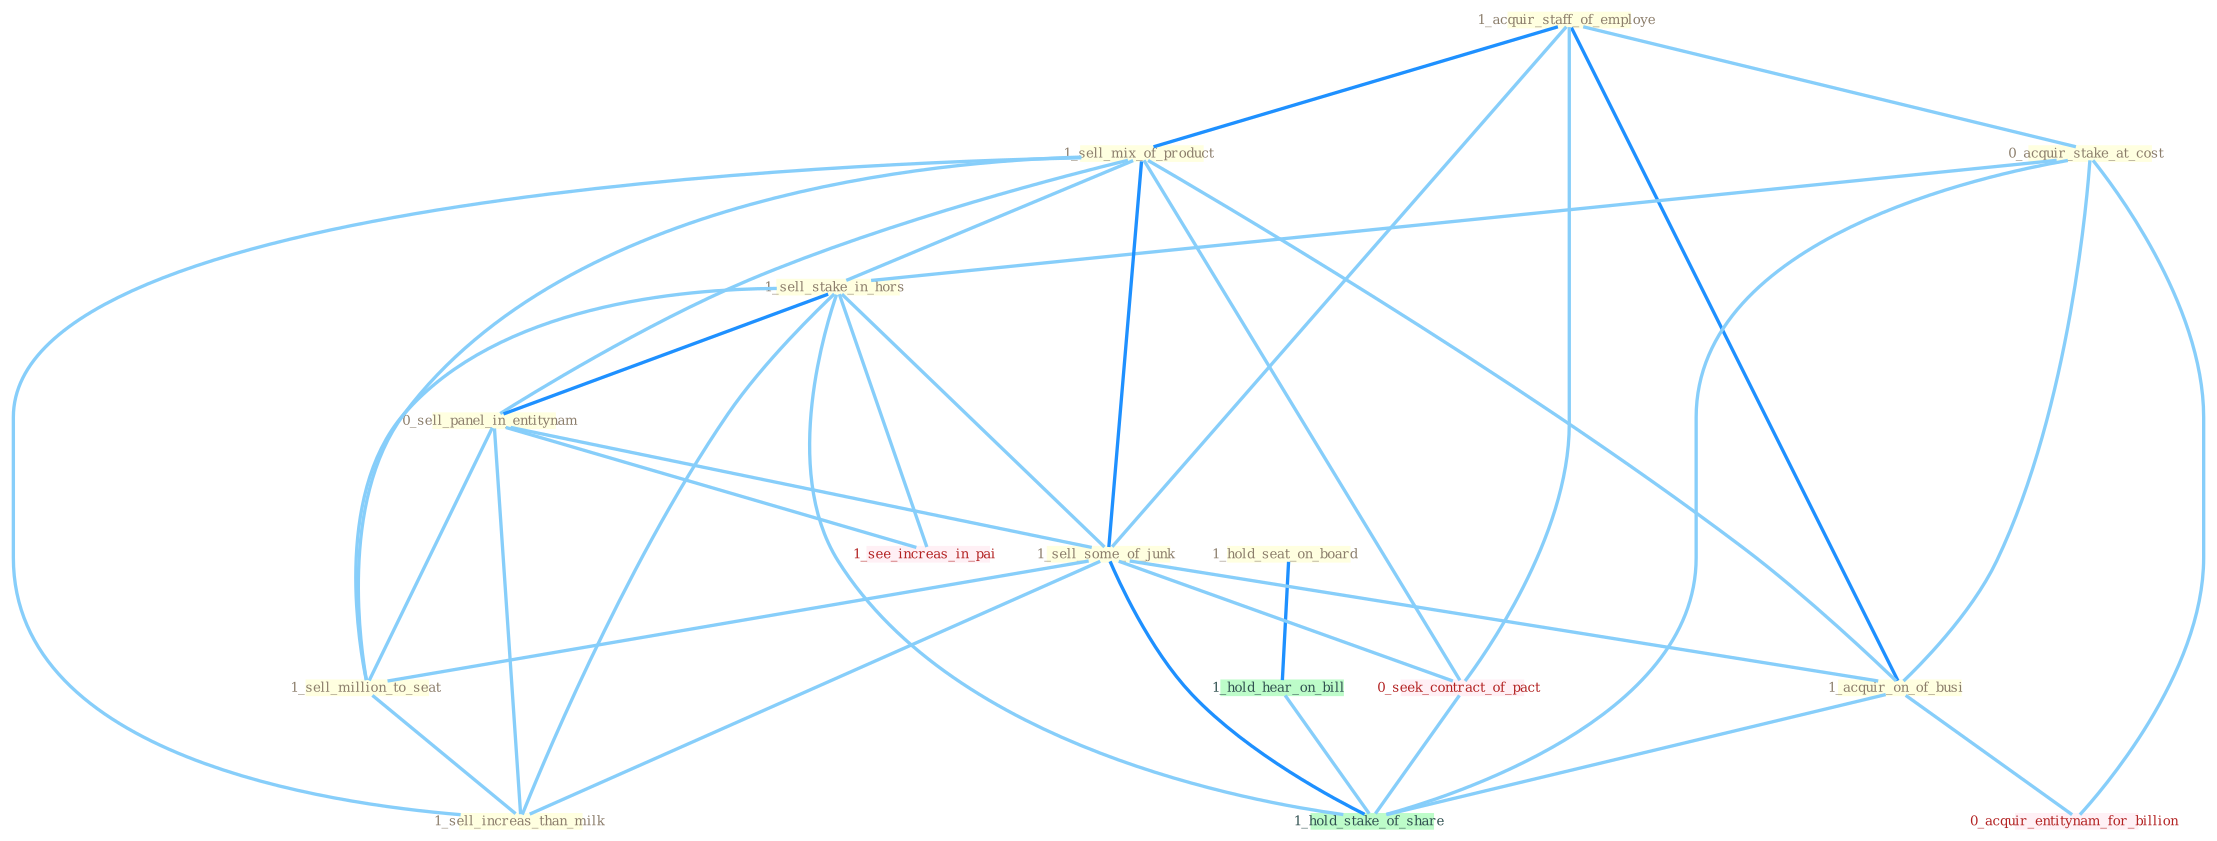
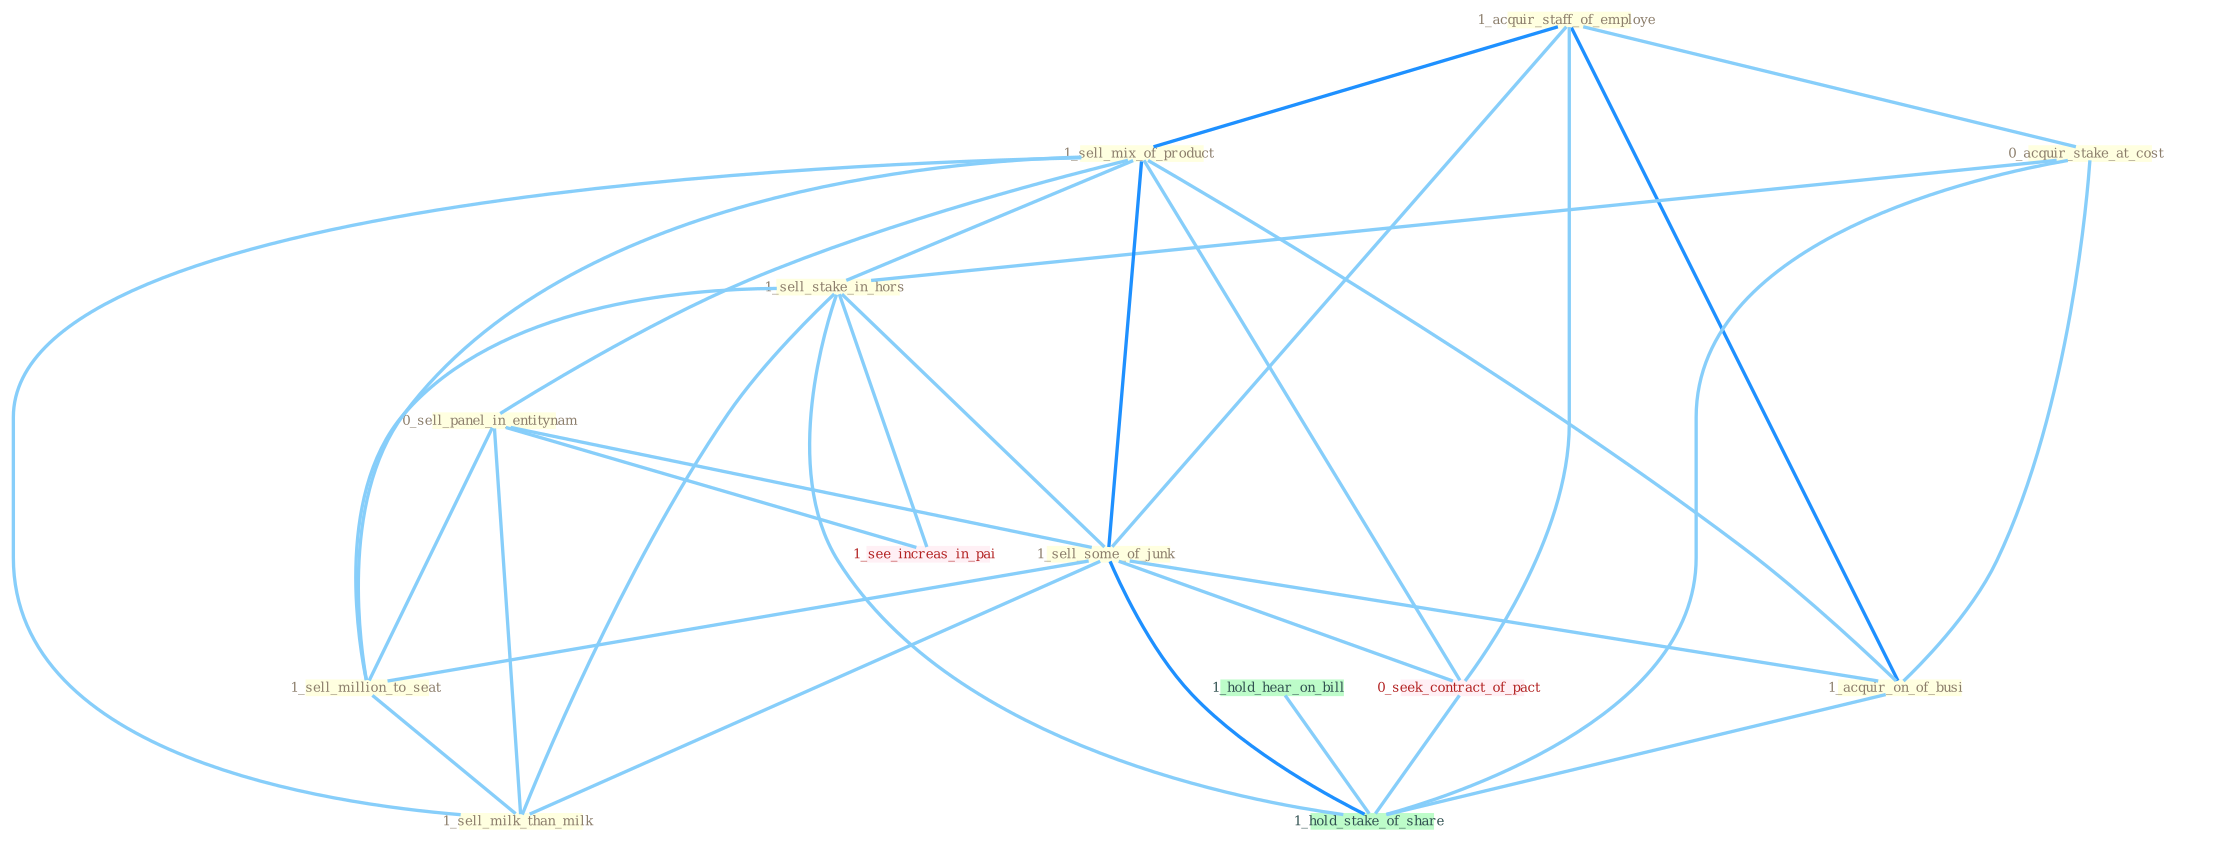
edge "1_sell_stake_in_hors" -- "0_sell_panel_in_entitynam": removed
node "1_hold_seat_on_board": removed
node "1_sell_increas_than_milk": label "1_sell_increas_than_milk" -> "1_sell_milk_than_milk"
node "0_acquir_entitynam_for_billion": removed
